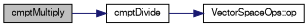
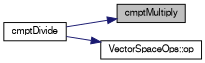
edge "cmptMultiply" -> "cmptDivide": reversed
